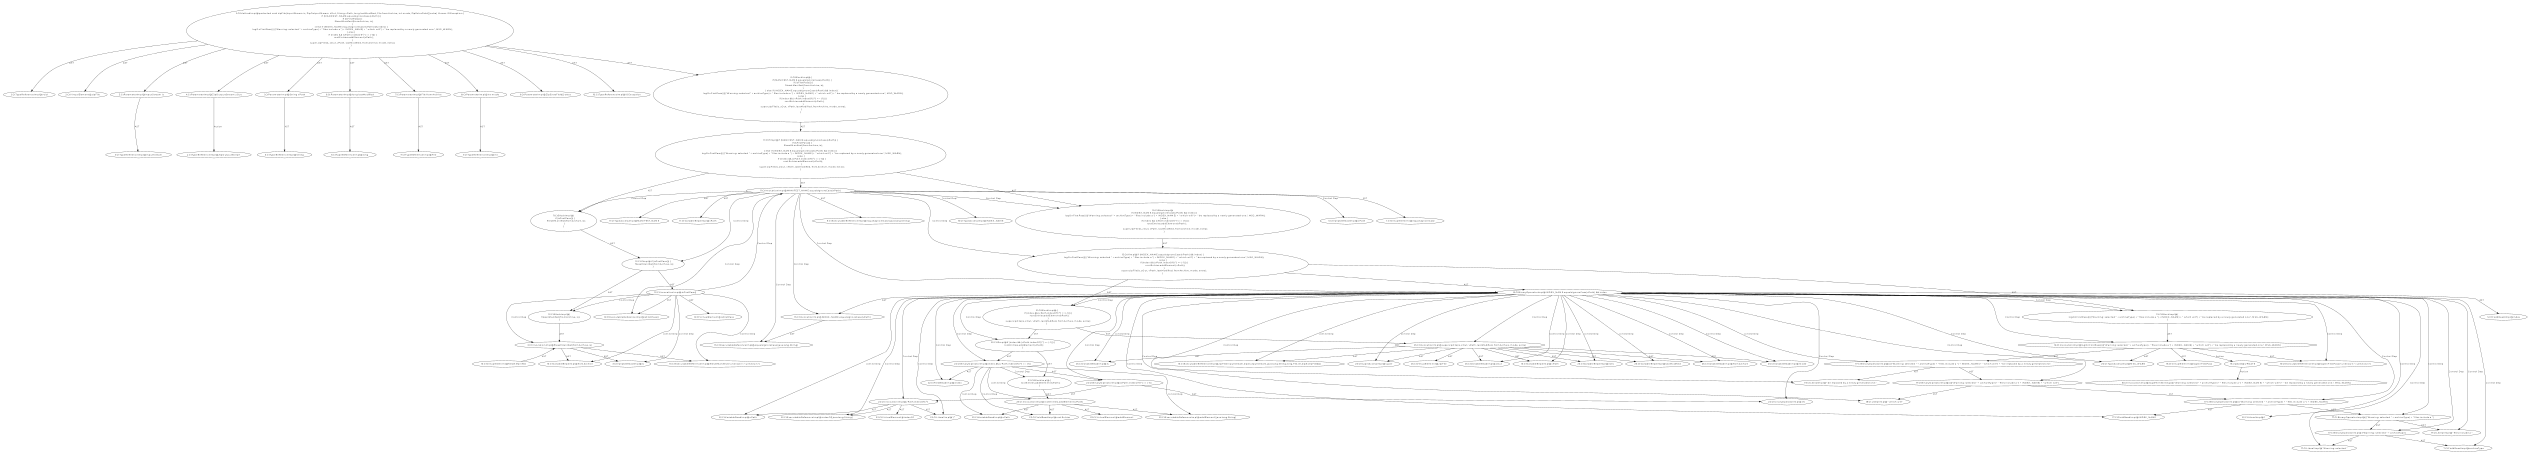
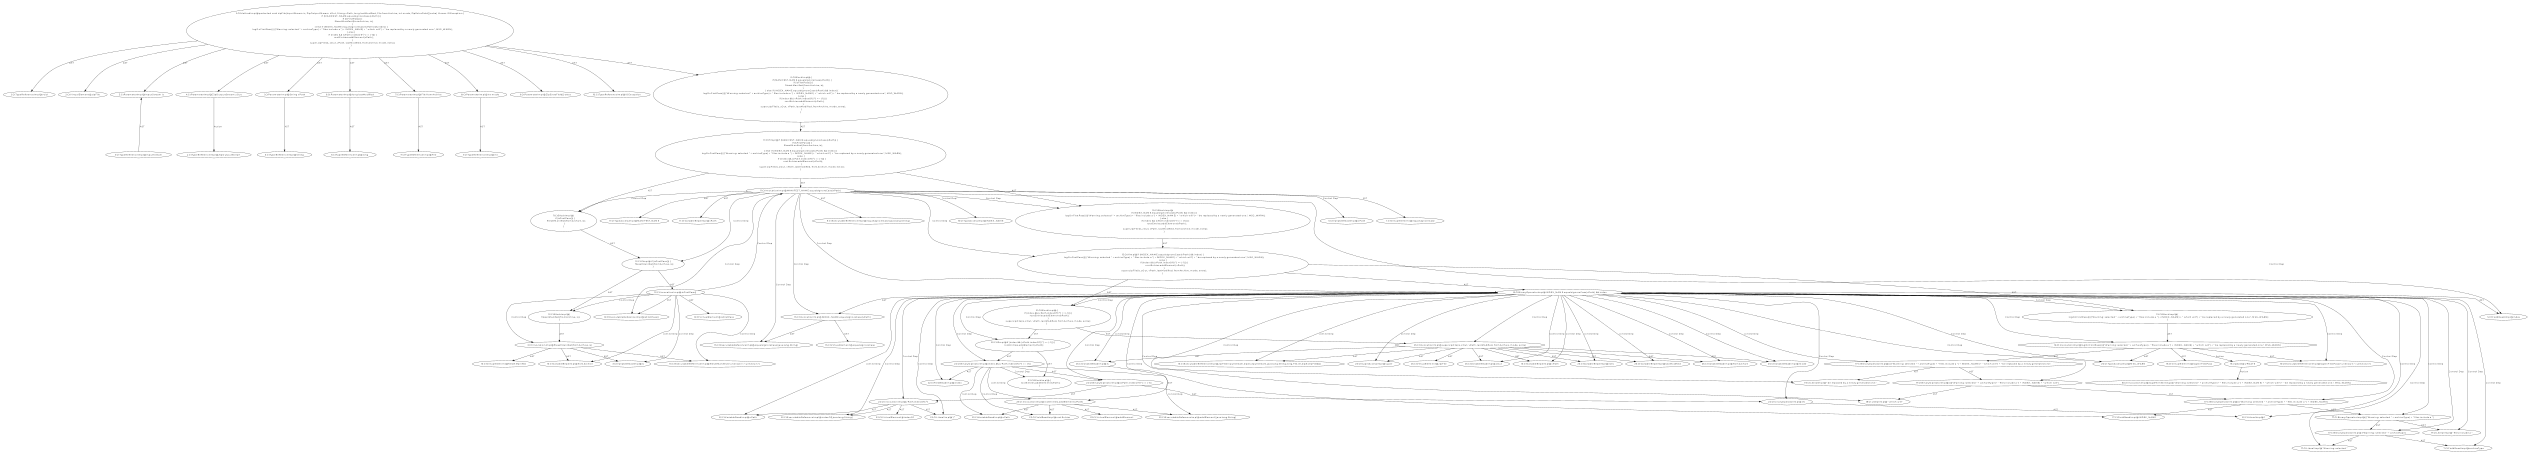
edge "3:CtParameterImpl@InputStream is" -> "3:CtTypeReferenceImpl@InputStream": reversed
edge "11:CtInvocationImpl@MANIFEST_NAME.equalsIgnoreCase(vPath)" -> "15:CtFieldReadImpl@index": added, label "Control Dep"
node "15:CtVirtualElement@equalsIgnoreCase": added
edge "13:CtVirtualElement@filesetManifest" -> "13:CtInvocationImpl@filesetManifest(fromArchive, is)": reversed
edge "22:CtBlockImpl@{ rootEntries.addElement(vPath); }" -> "23:CtInvocationImpl@rootEntries.addElement(vPath)": now "25:CtVariableReadImpl@is" -> "23:CtInvocationImpl@rootEntries.addElement(vPath)"
edge "22:CtUnaryOperatorImpl@(-1)" -> "22:CtLiteralImpl@1": added, label "AST"
